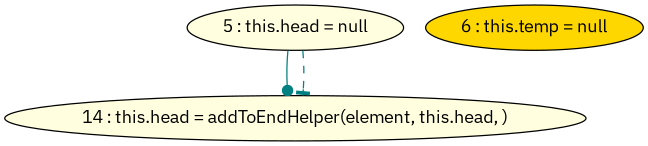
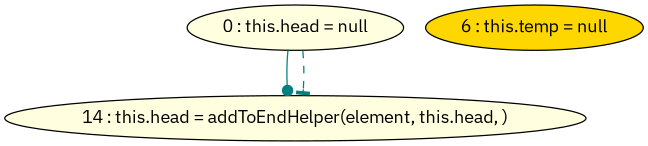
node "5 : this.head = null": label "5 : this.head = null" -> "0 : this.head = null"
